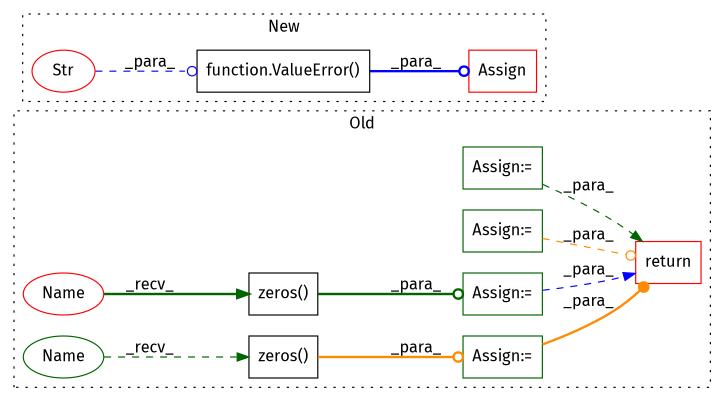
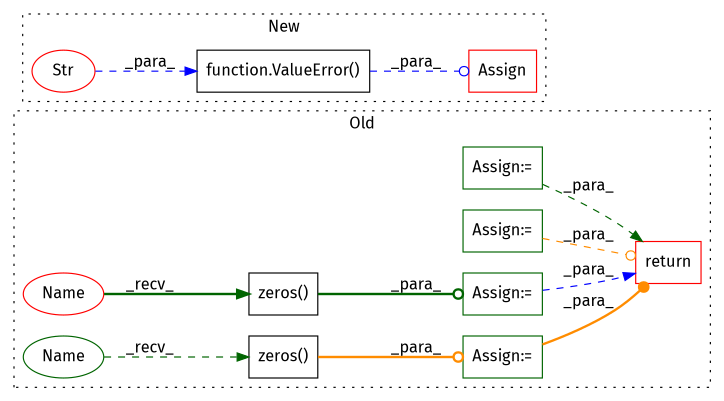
edge "Str" -> "function.ValueError()": arrowhead odot -> normal
edge "function.ValueError()" -> "Assign": style bold -> dashed
